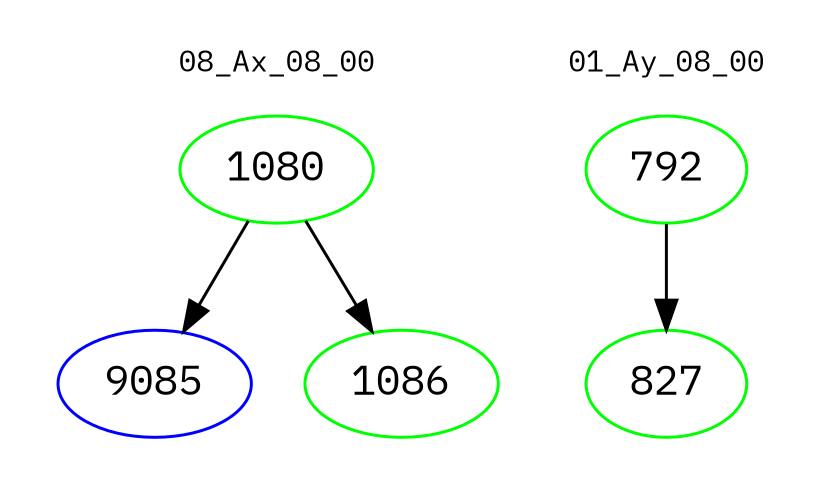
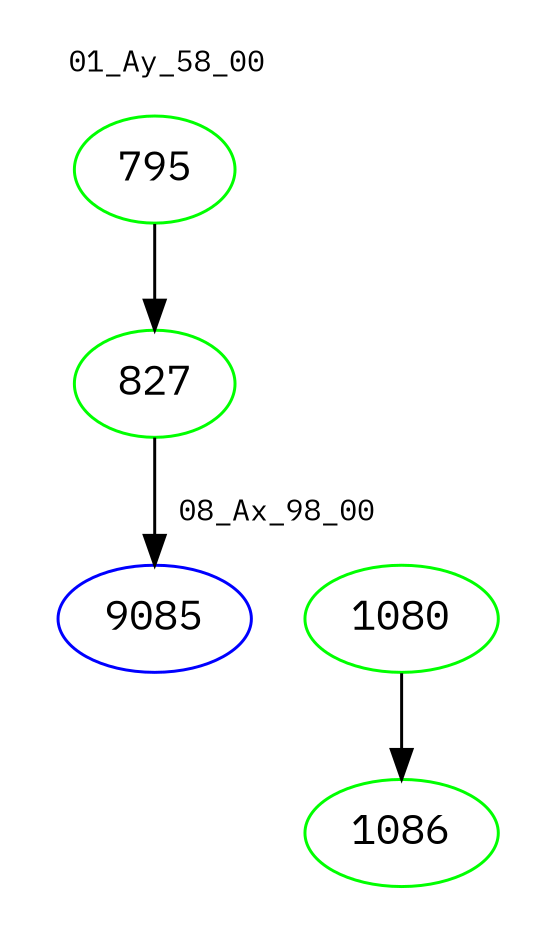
cluster "08_Ax_08_00": label "08_Ax_08_00" -> "08_Ax_98_00"
cluster "01_Ay_08_00": label "01_Ay_08_00" -> "01_Ay_58_00"
node "792": label "792" -> "795"
edge "1080" -> "9085": now "827" -> "9085"
